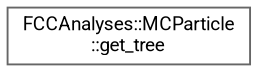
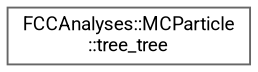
node "FCCAnalyses::MCParticle ::get_tree": label "FCCAnalyses::MCParticle ::get_tree" -> "FCCAnalyses::MCParticle ::tree_tree"
